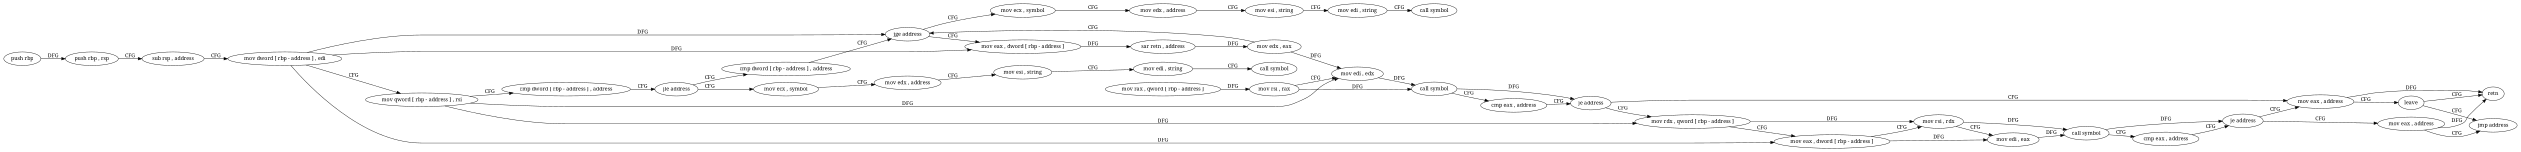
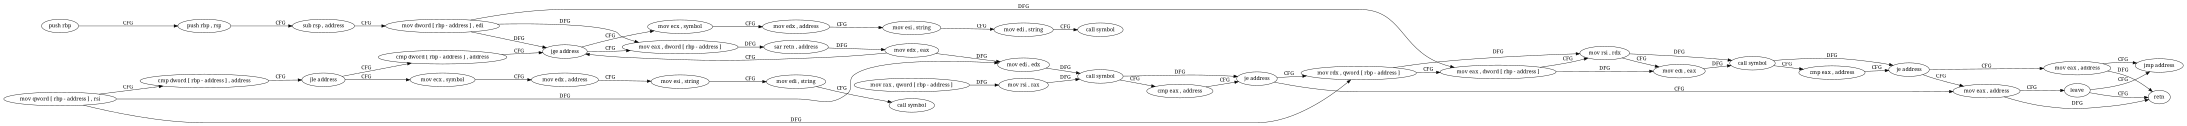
edge "push rbp" -> "push rbp , rsp": label "DFG" -> "CFG"
edge "mov dword [ rbp - address ] , edi" -> "mov qword [ rbp - address ] , rsi": removed, label "CFG"
edge "mov rsi , rax" -> "mov edi , edx": removed, label "CFG"
